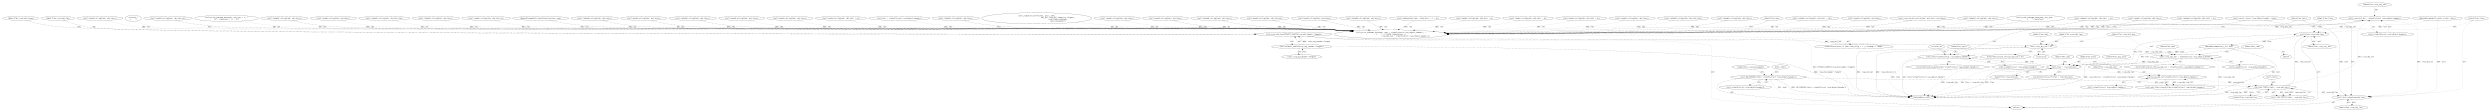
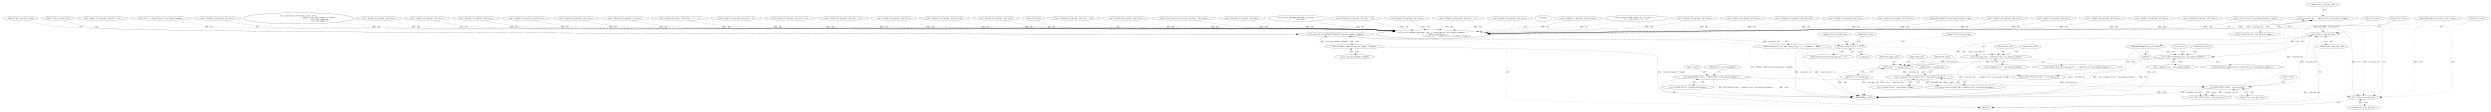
edge "(MethodParameterIn,u_int tlen)" -> "(Call,tlen < rsvp_obj_len)": now "(MethodParameterIn,u_int tlen)" -> "(ControlStructure,if(tlen < rsvp_obj_len))"
node "(Call,tptr+=checksum_obj_len)": label "(Call,tptr+=checksum_obj_len)" -> "(Call,tptr+=rsvp_obj_len)"
